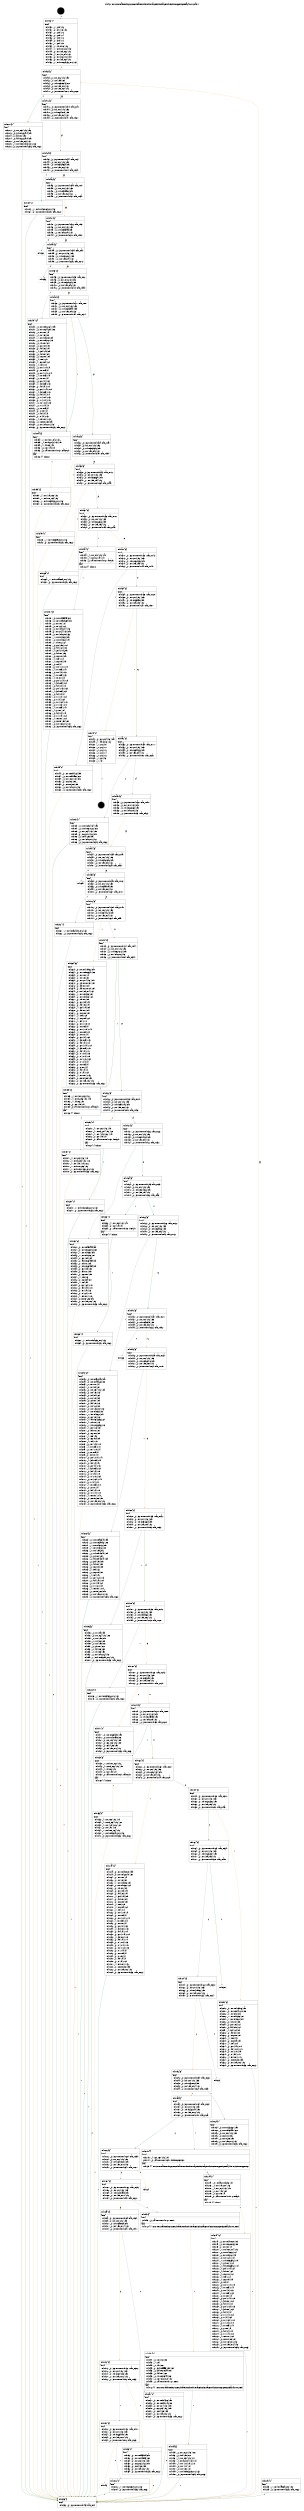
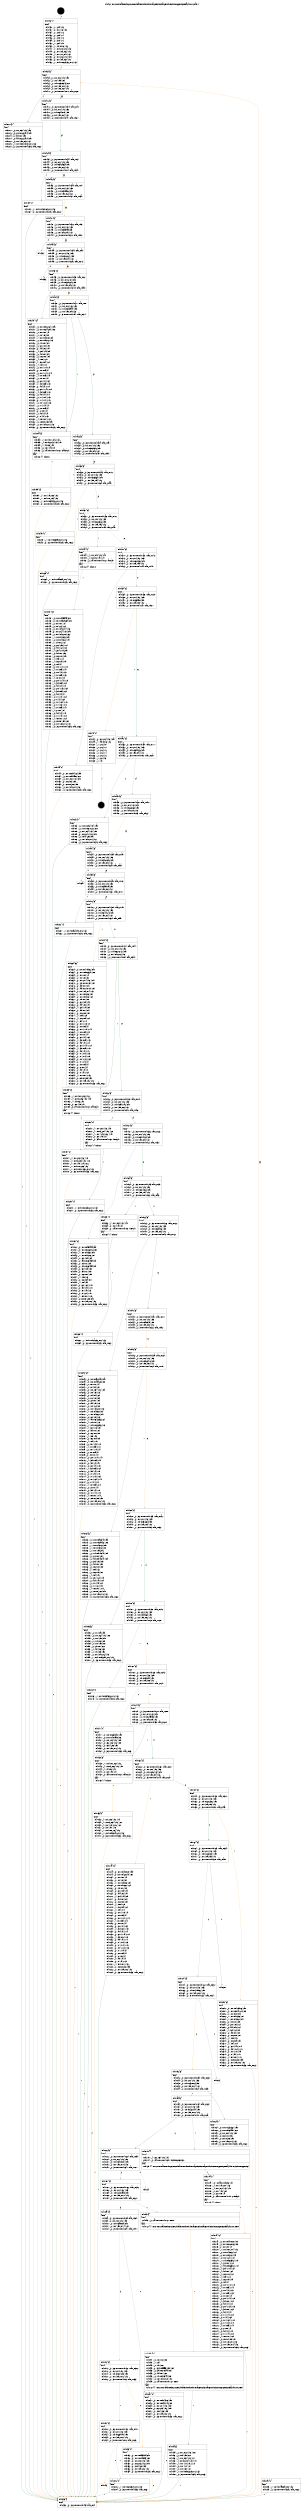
node "0x402528": removed
